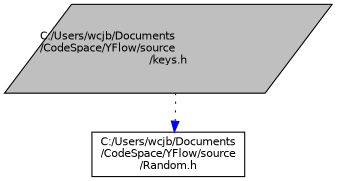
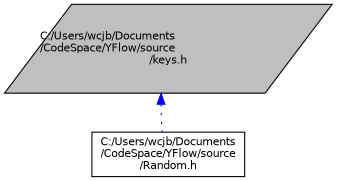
edge "C:/Users/wcjb/Documents /CodeSpace/YFlow/source /keys.h" -> "C:/Users/wcjb/Documents /CodeSpace/YFlow/source /Random.h": reversed
